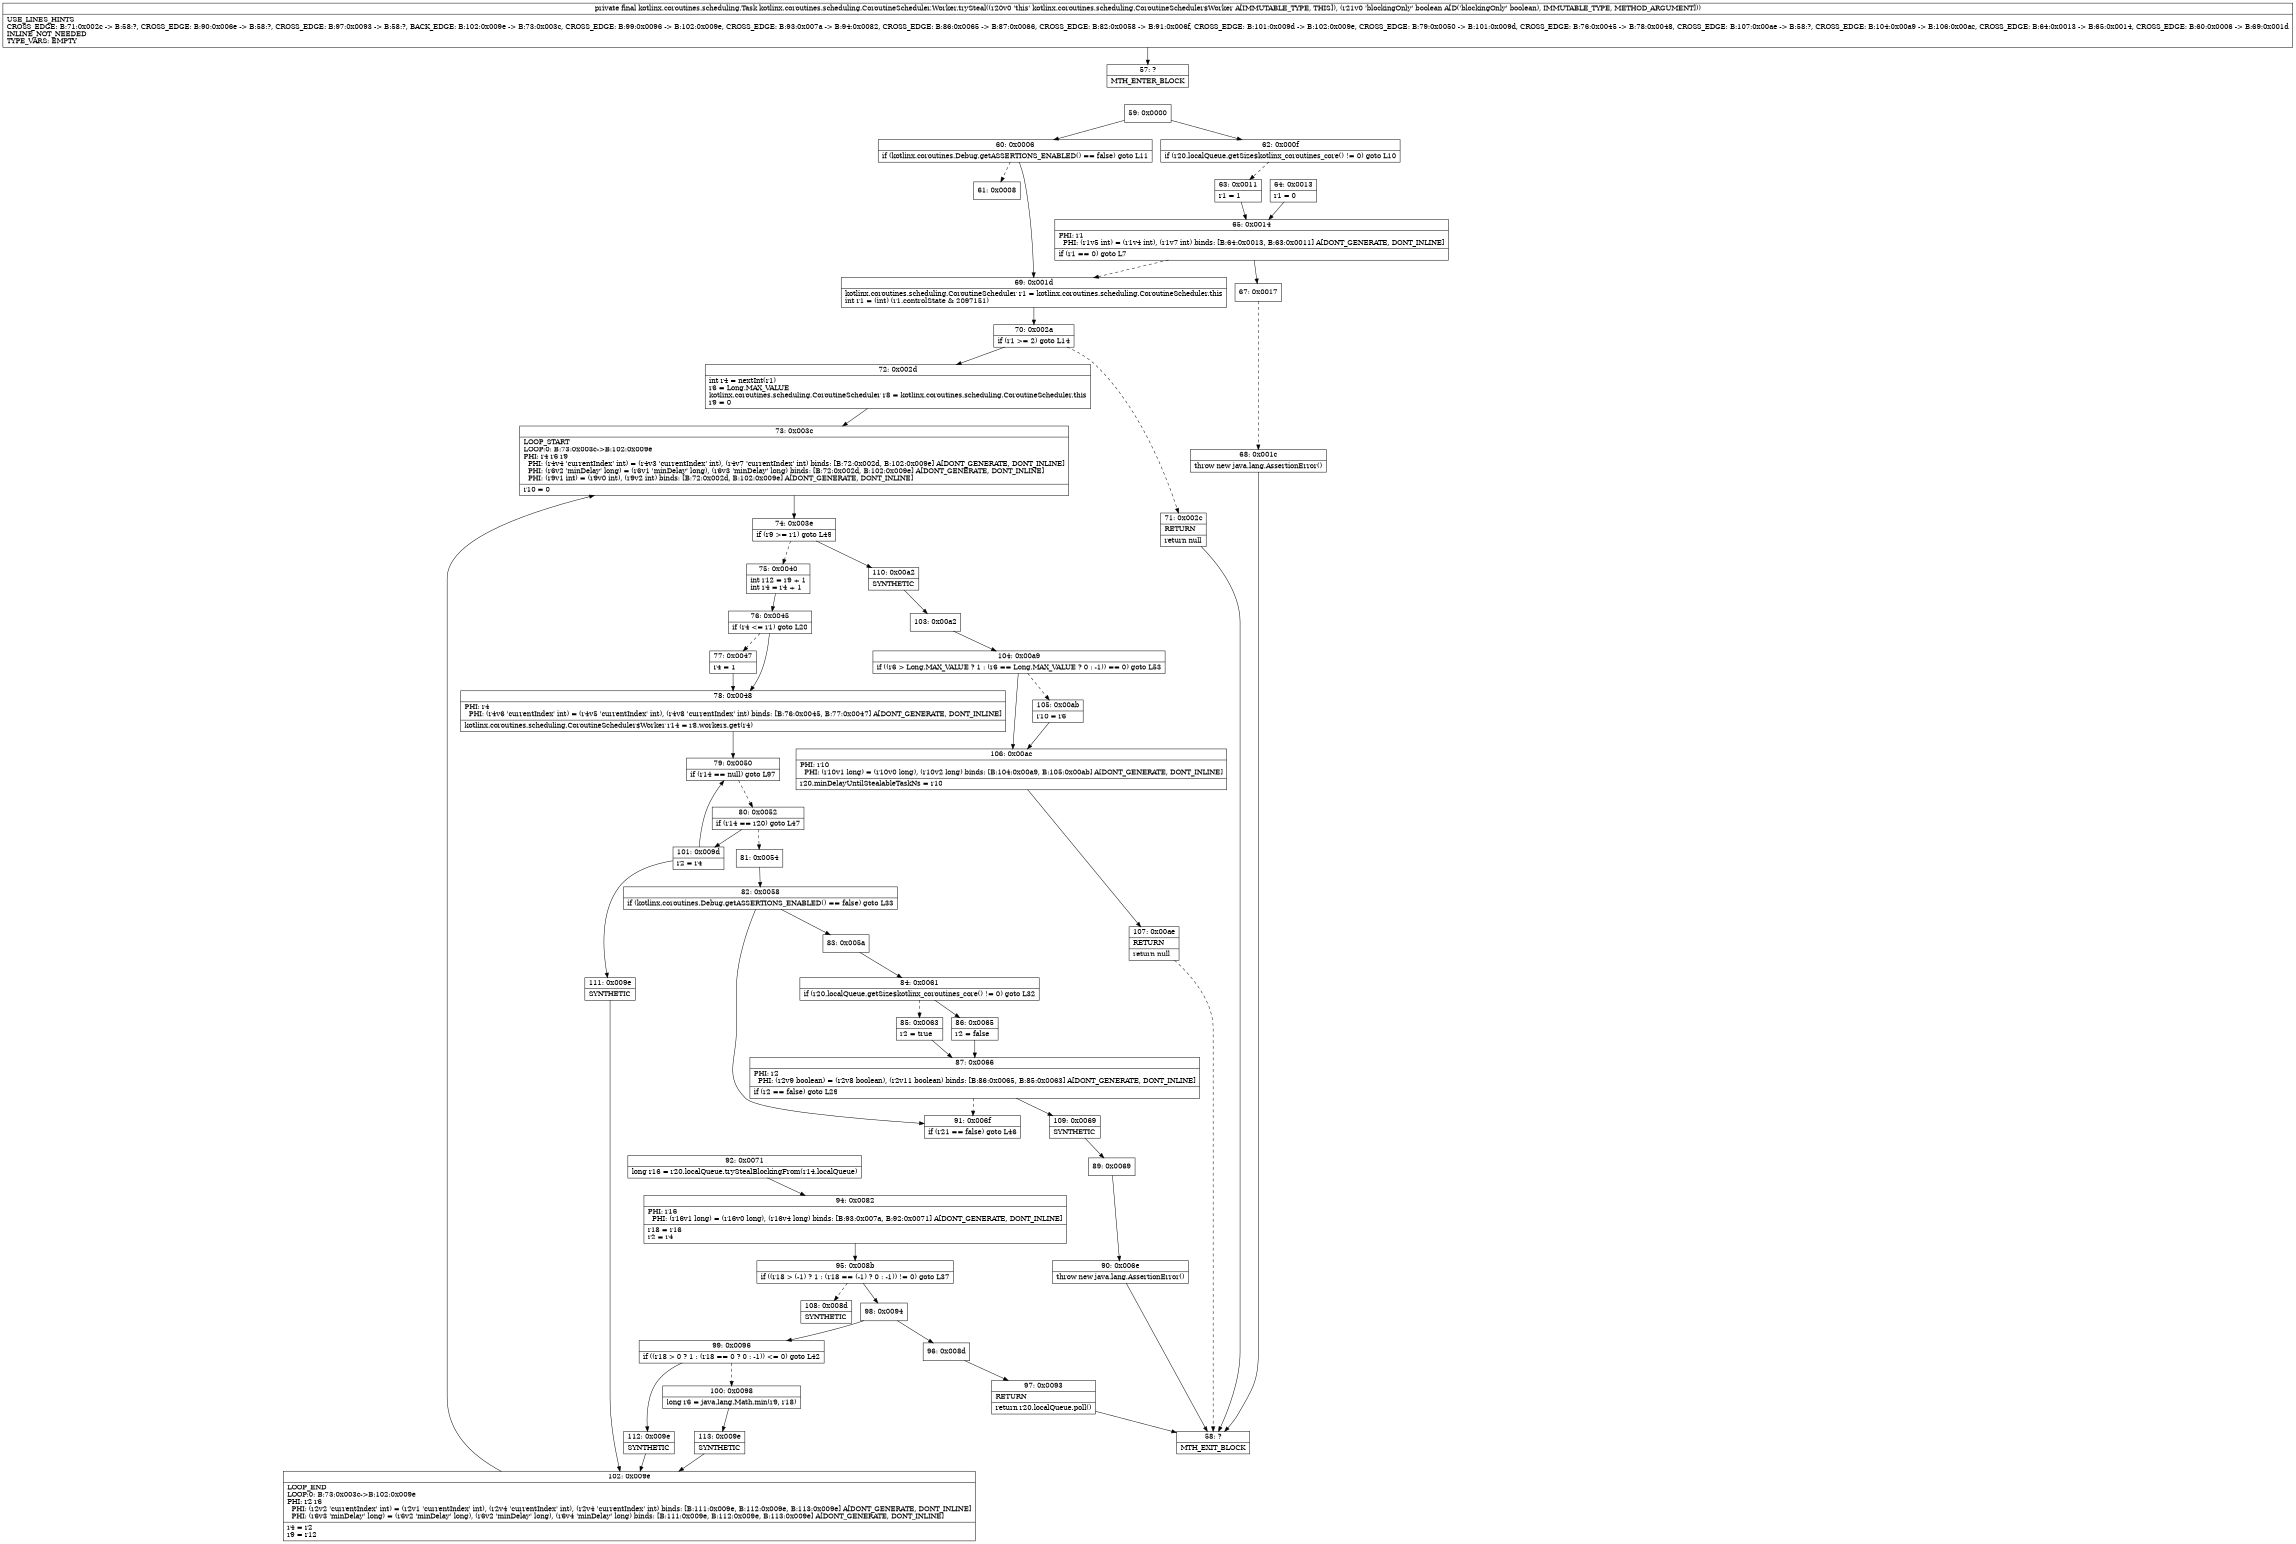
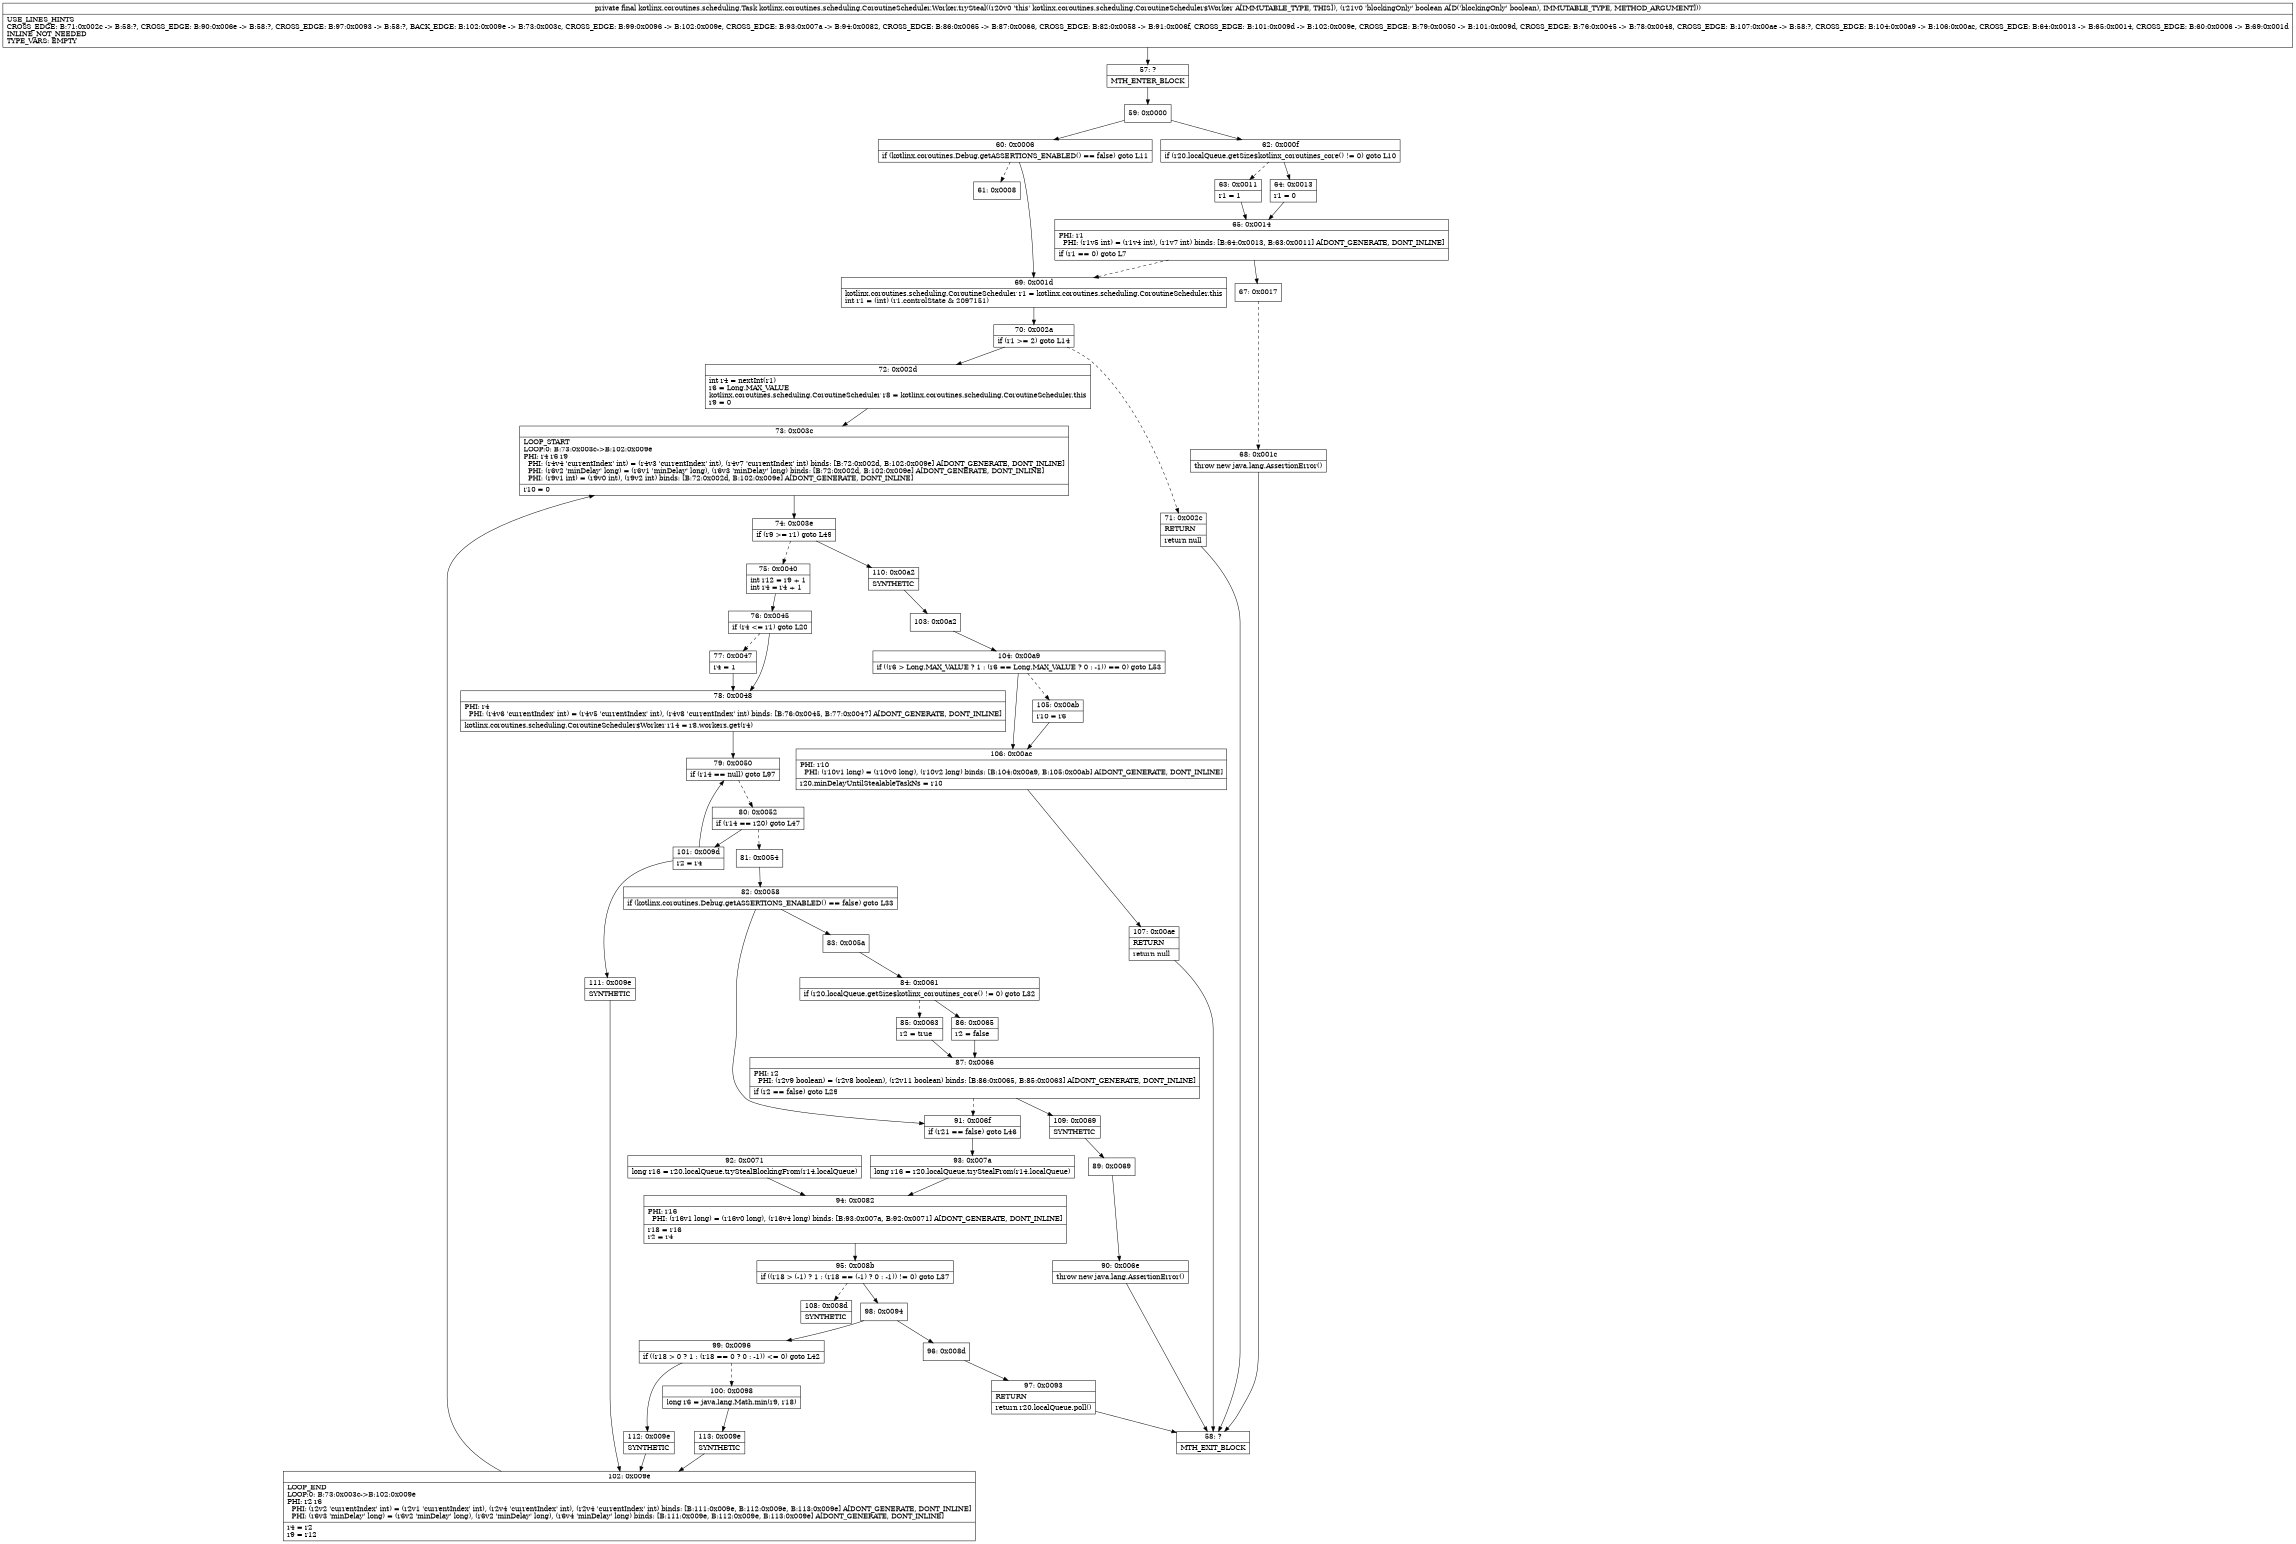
edge "57: ?" -> "59: 0x0000": added
edge "62: 0x000f" -> "64: 0x0013": added
node "93: 0x007a": added
edge "107: 0x00ae" -> "58: ?": style dashed -> solid
